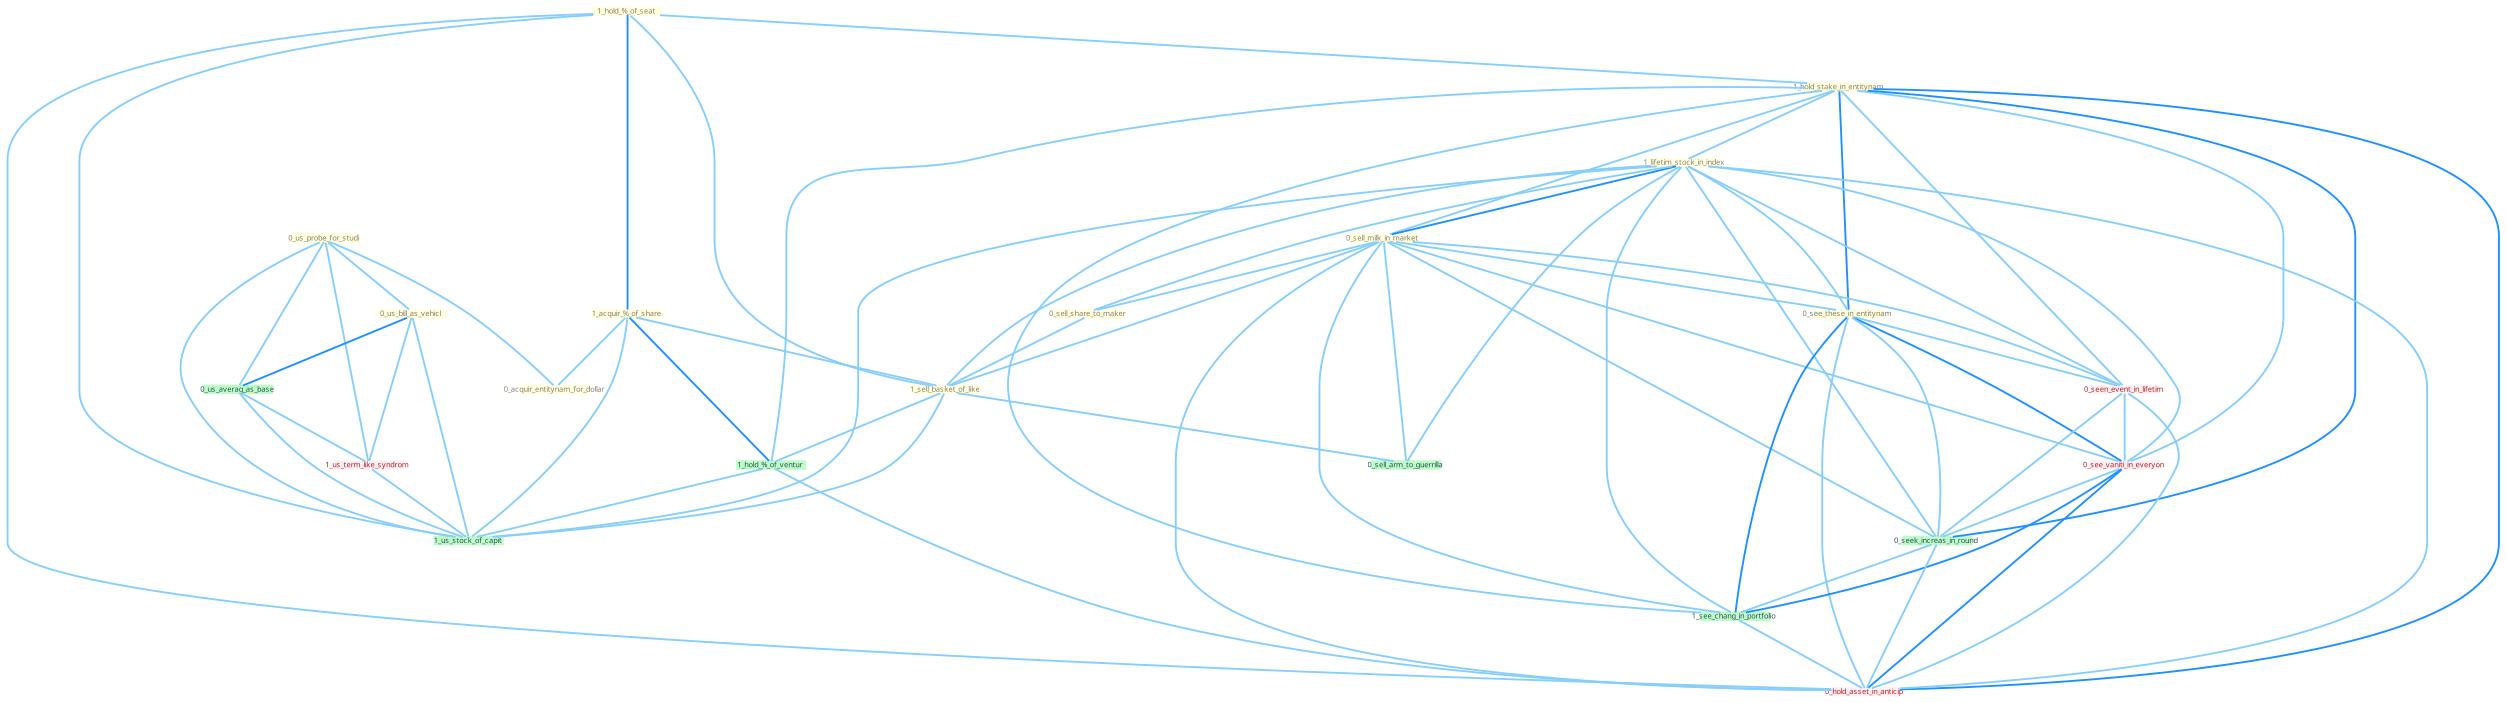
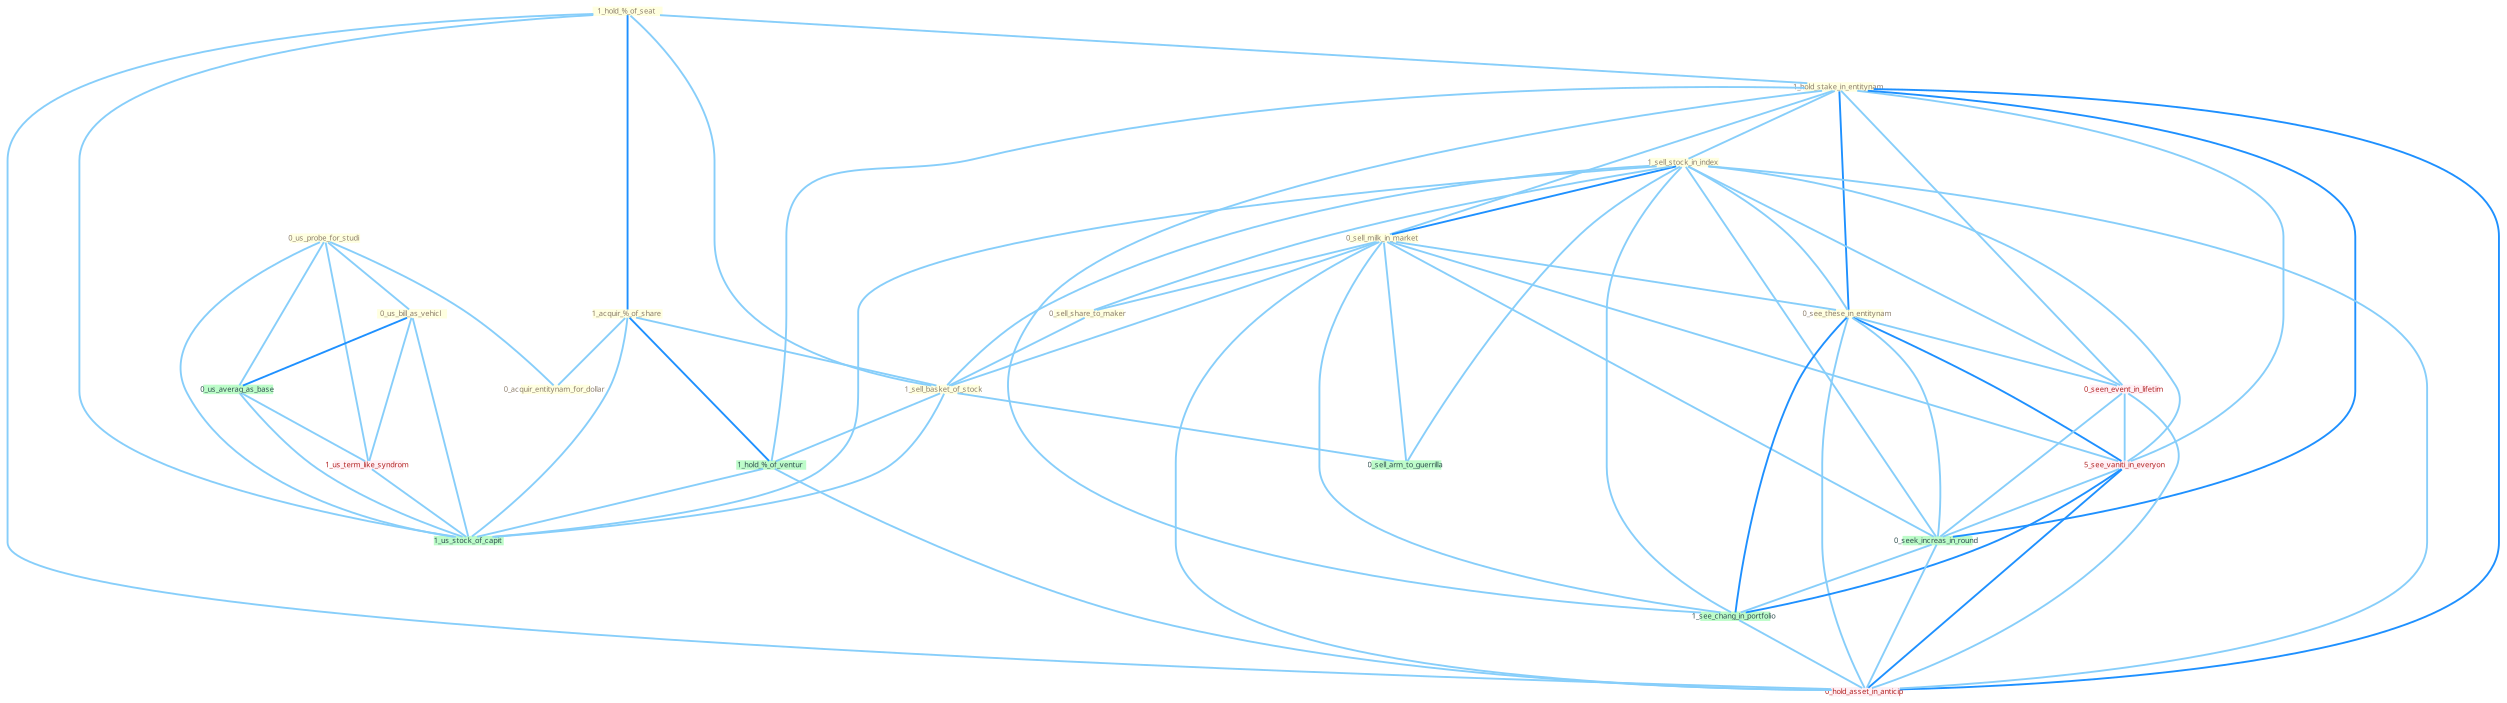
node "1_lifetim_stock_in_index": label "1_lifetim_stock_in_index" -> "1_sell_stock_in_index"
edge "0_sell_milk_in_market" -- "0_seen_event_in_lifetim": removed
node "1_sell_basket_of_like": label "1_sell_basket_of_like" -> "1_sell_basket_of_stock"
node "0_see_vaniti_in_everyon": label "0_see_vaniti_in_everyon" -> "5_see_vaniti_in_everyon"
